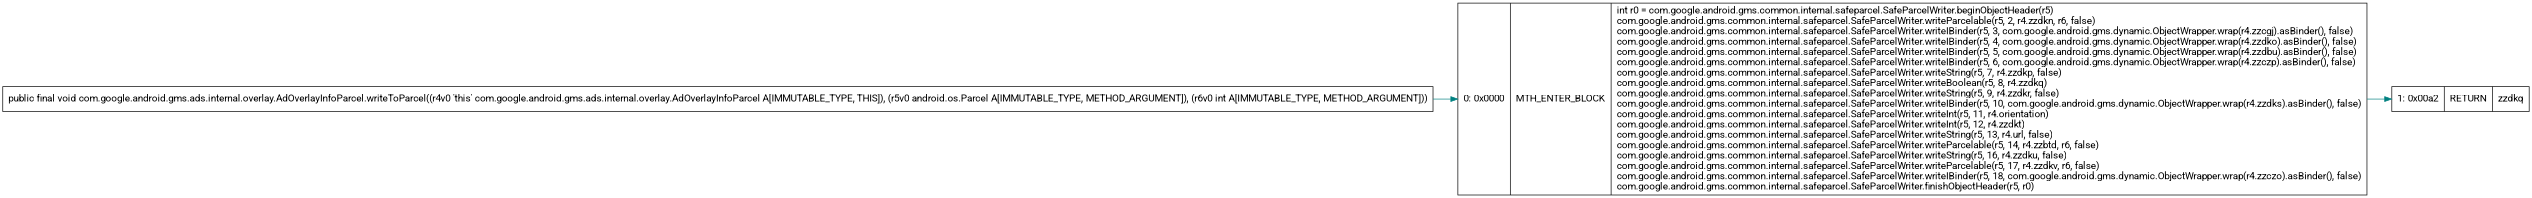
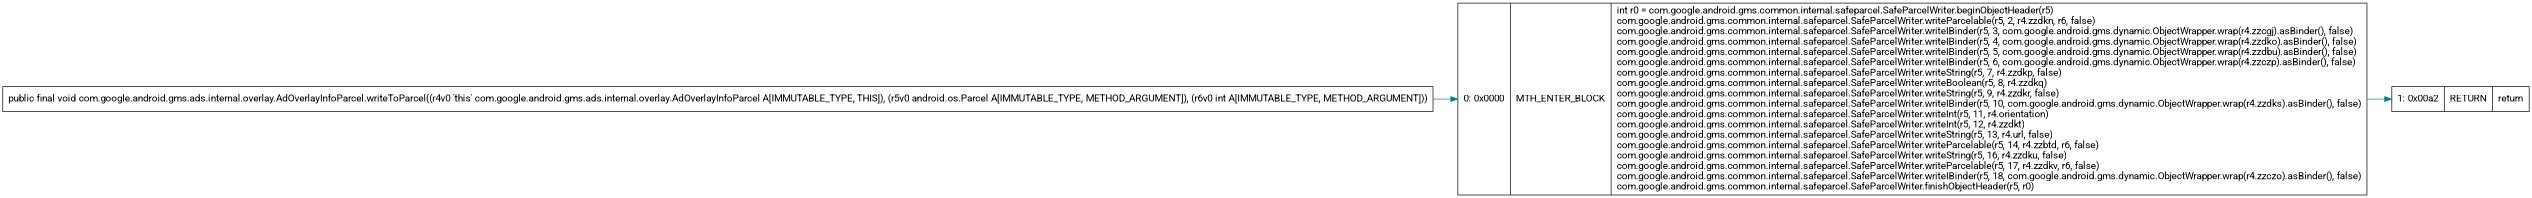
node "1: 0x00a2": text "zzdkq" -> "return"
